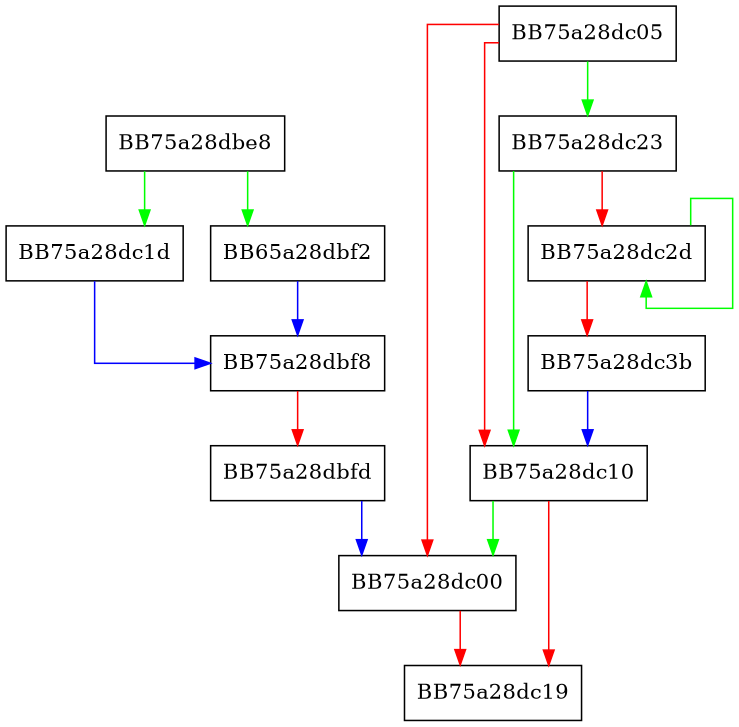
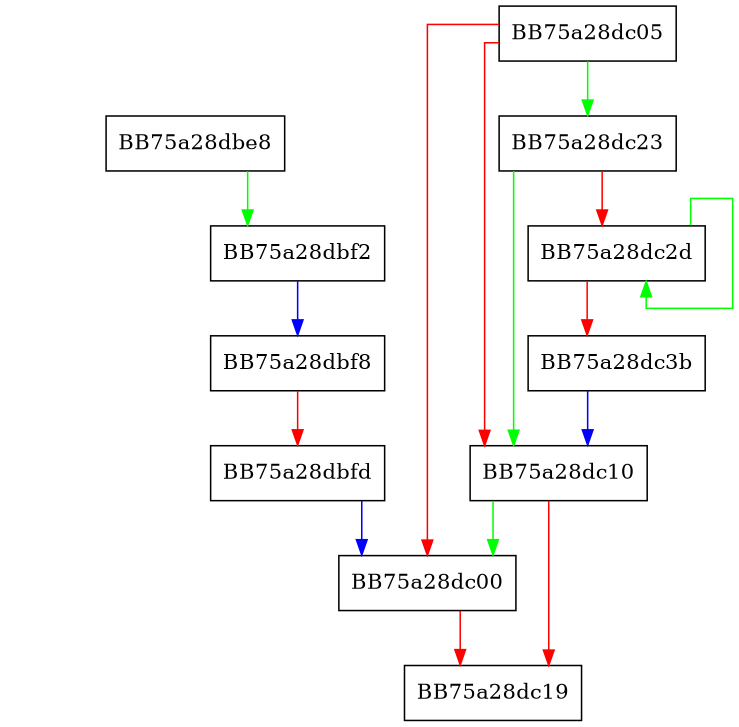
node "BB75a28dc1d": removed
node "BB65a28dbf2": label "BB65a28dbf2" -> "BB75a28dbf2"
